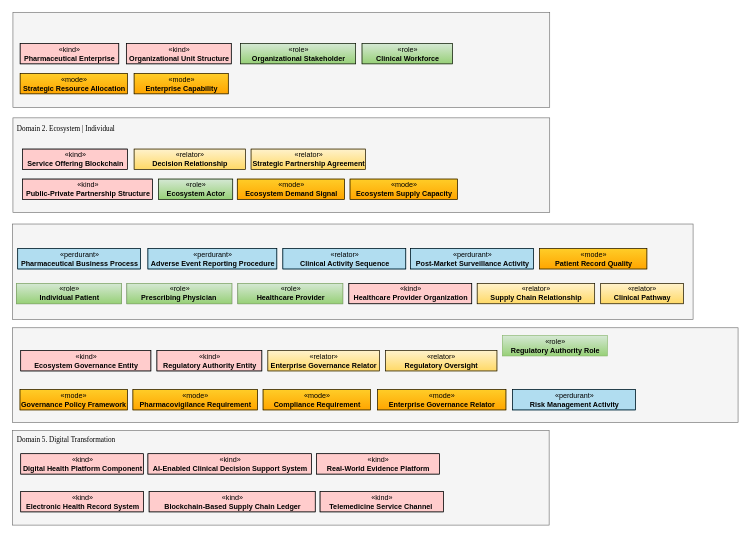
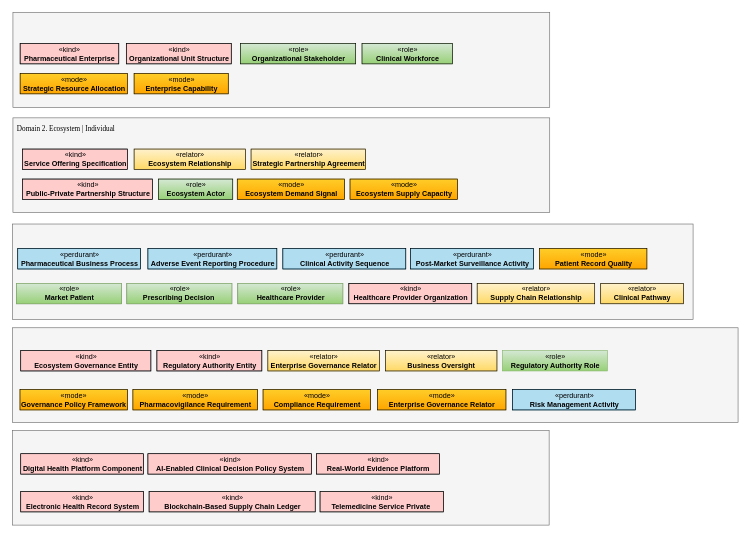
node "«kind» Service Offering Blockchain": label "«kind» Service Offering Blockchain" -> "«kind» Service Offering Specification"
node "«relator» Decision Relationship": label "«relator» Decision Relationship" -> "«relator» Ecosystem Relationship"
node "«relator» Clinical Activity Sequence": label "«relator» Clinical Activity Sequence" -> "«perdurant» Clinical Activity Sequence"
node "«role» Individual Patient": label "«role» Individual Patient" -> "«role» Market Patient"
node "«role» Prescribing Physician": label "«role» Prescribing Physician" -> "«role» Prescribing Decision"
node "«role» Regulatory Authority Role": moved (555, 346) -> (555, 361)
node "«relator» Regulatory Oversight": label "«relator» Regulatory Oversight" -> "«relator» Business Oversight"
node "Domain 5. Digital Transformation": removed
node "«kind» AI-Enabled Clinical Decision Support System": label "«kind» AI-Enabled Clinical Decision Support System" -> "«kind» AI-Enabled Clinical Decision Policy System"
node "«kind» Telemedicine Service Channel": label "«kind» Telemedicine Service Channel" -> "«kind» Telemedicine Service Private"
